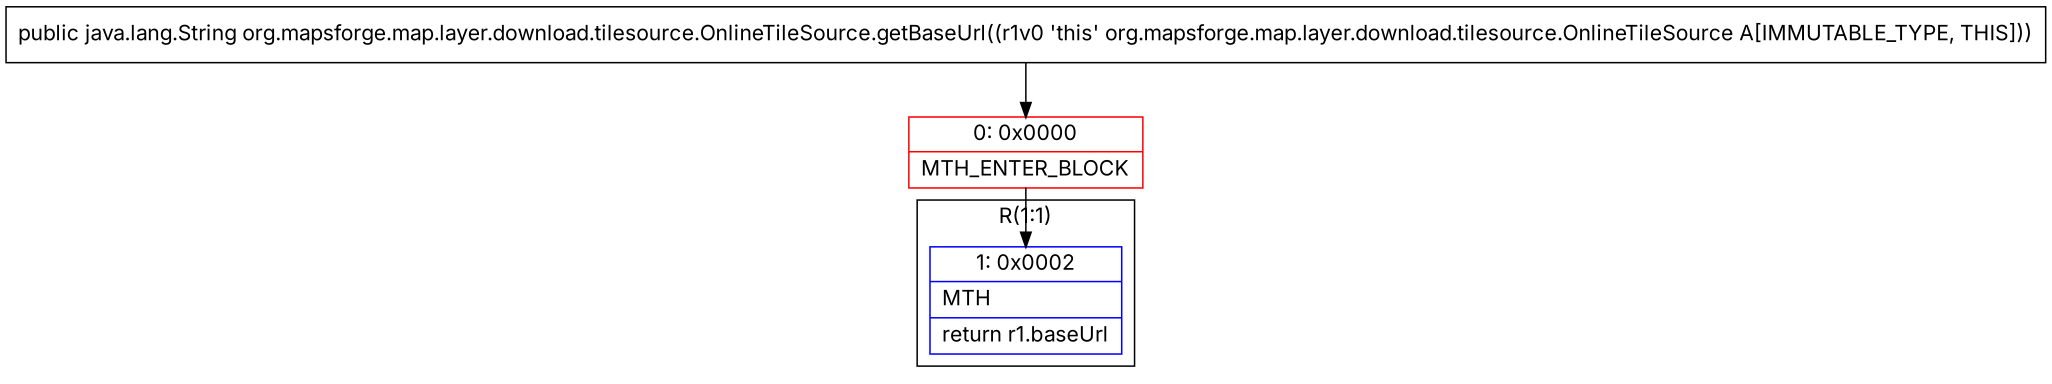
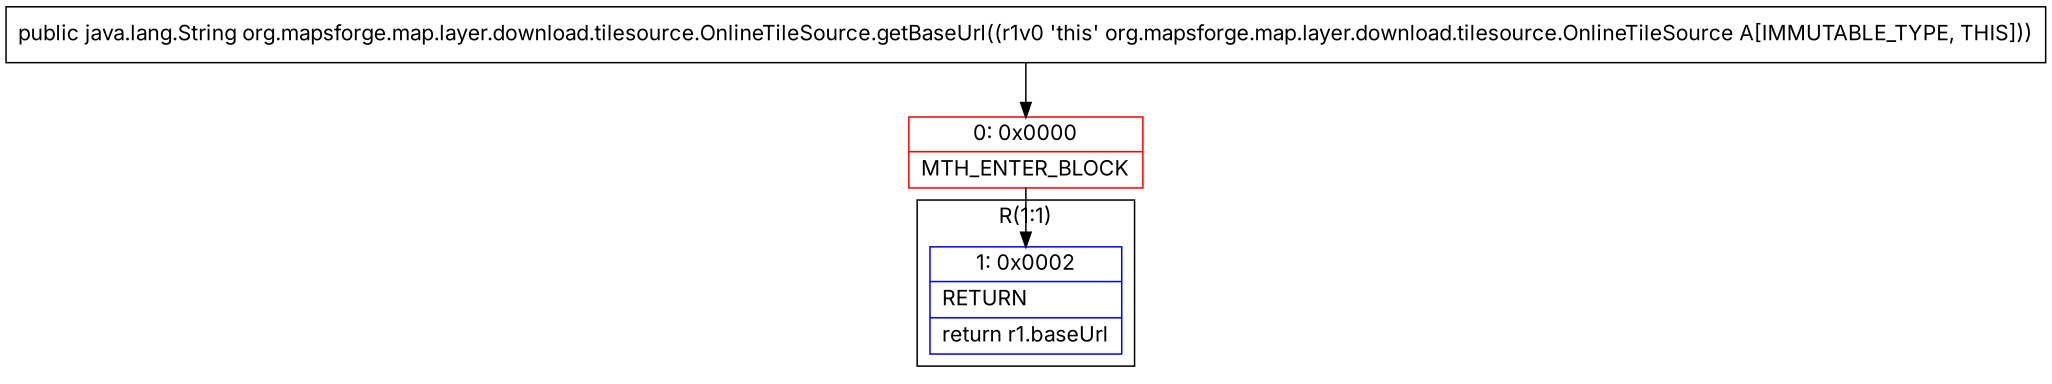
node "1: 0x0002": text "MTH" -> "RETURN"
